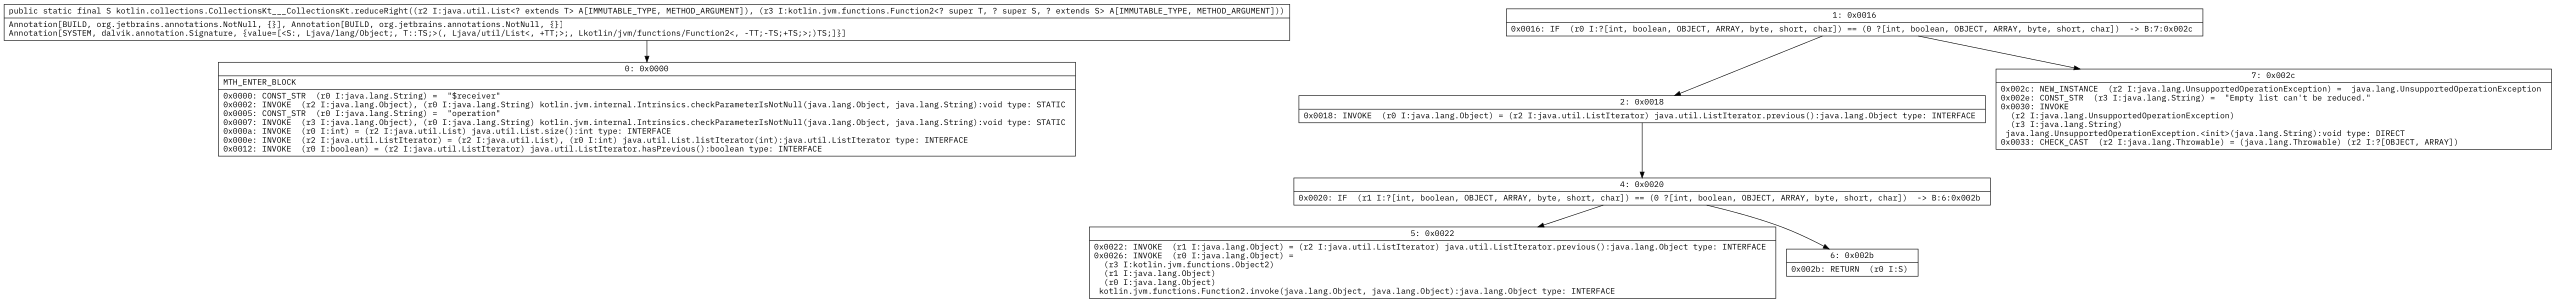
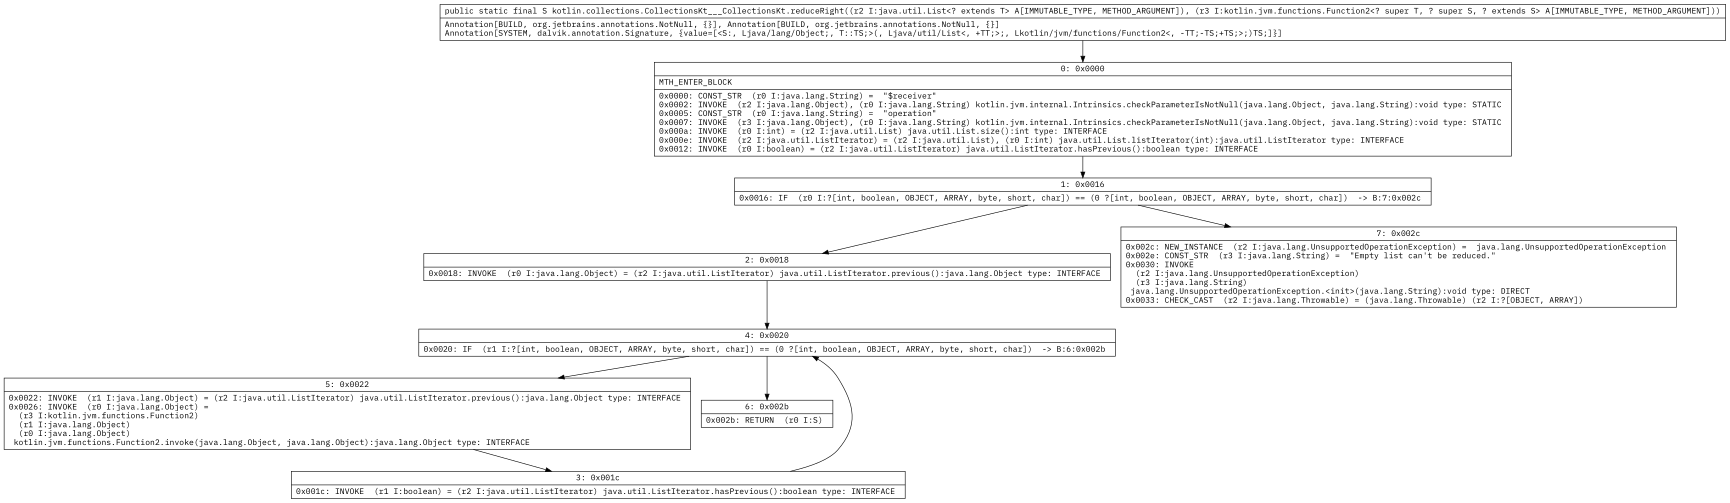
edge "0: 0x0000" -> "1: 0x0016": added
node "5: 0x0022": text "(r3 I:kotlin.jvm.functions.Object2)" -> "(r3 I:kotlin.jvm.functions.Function2)"
node "3: 0x001c": added
